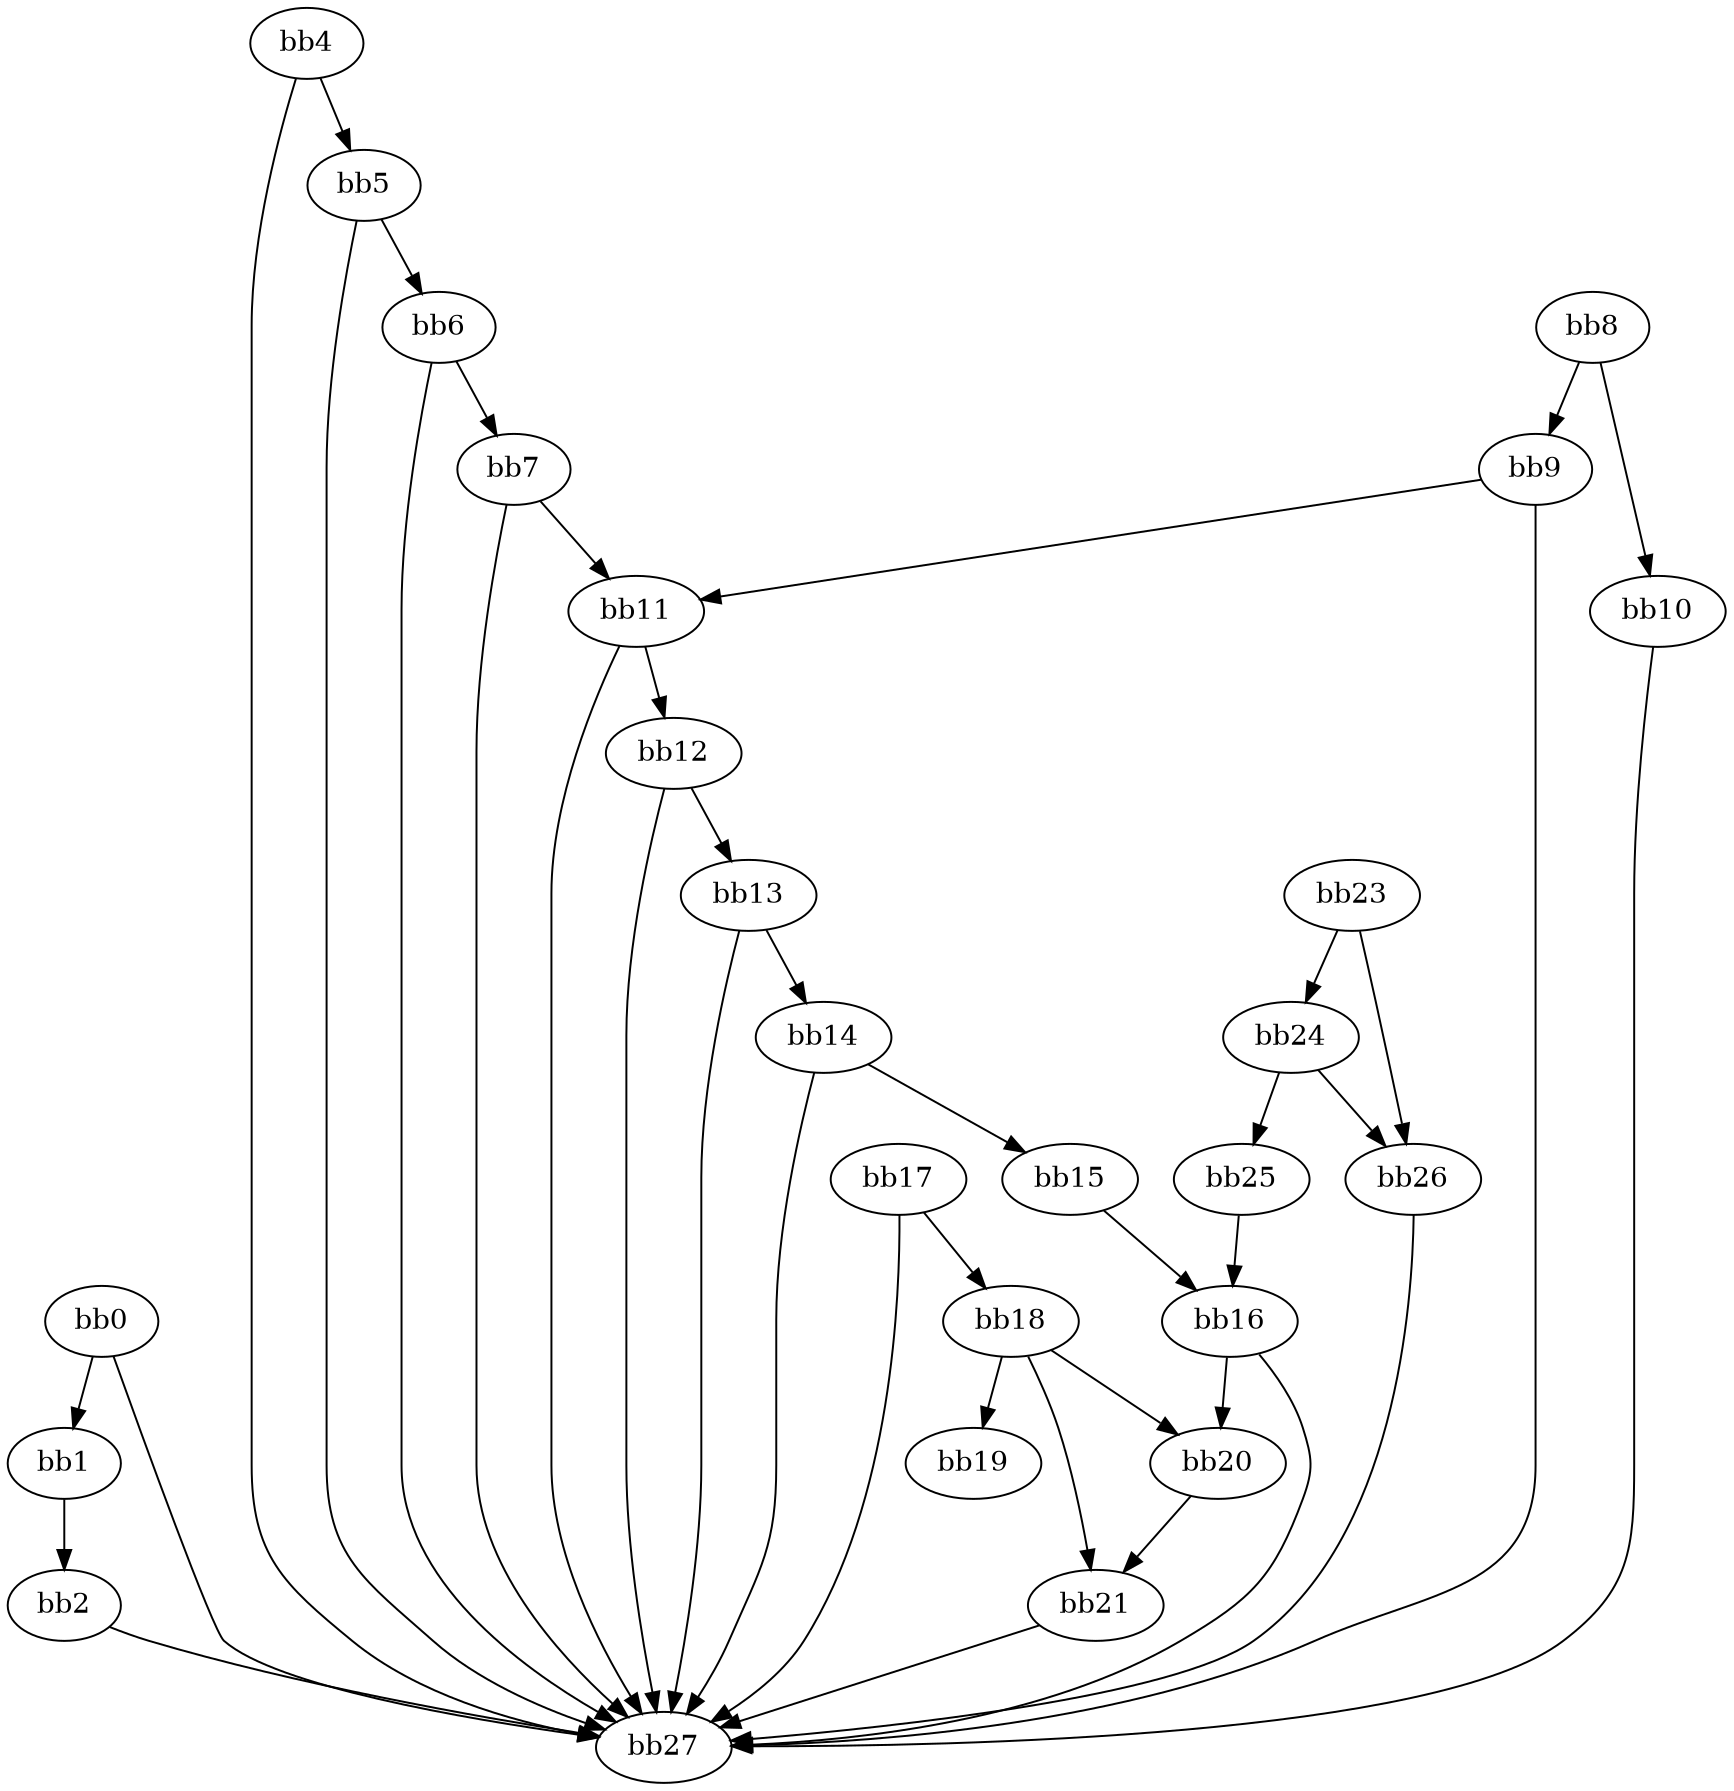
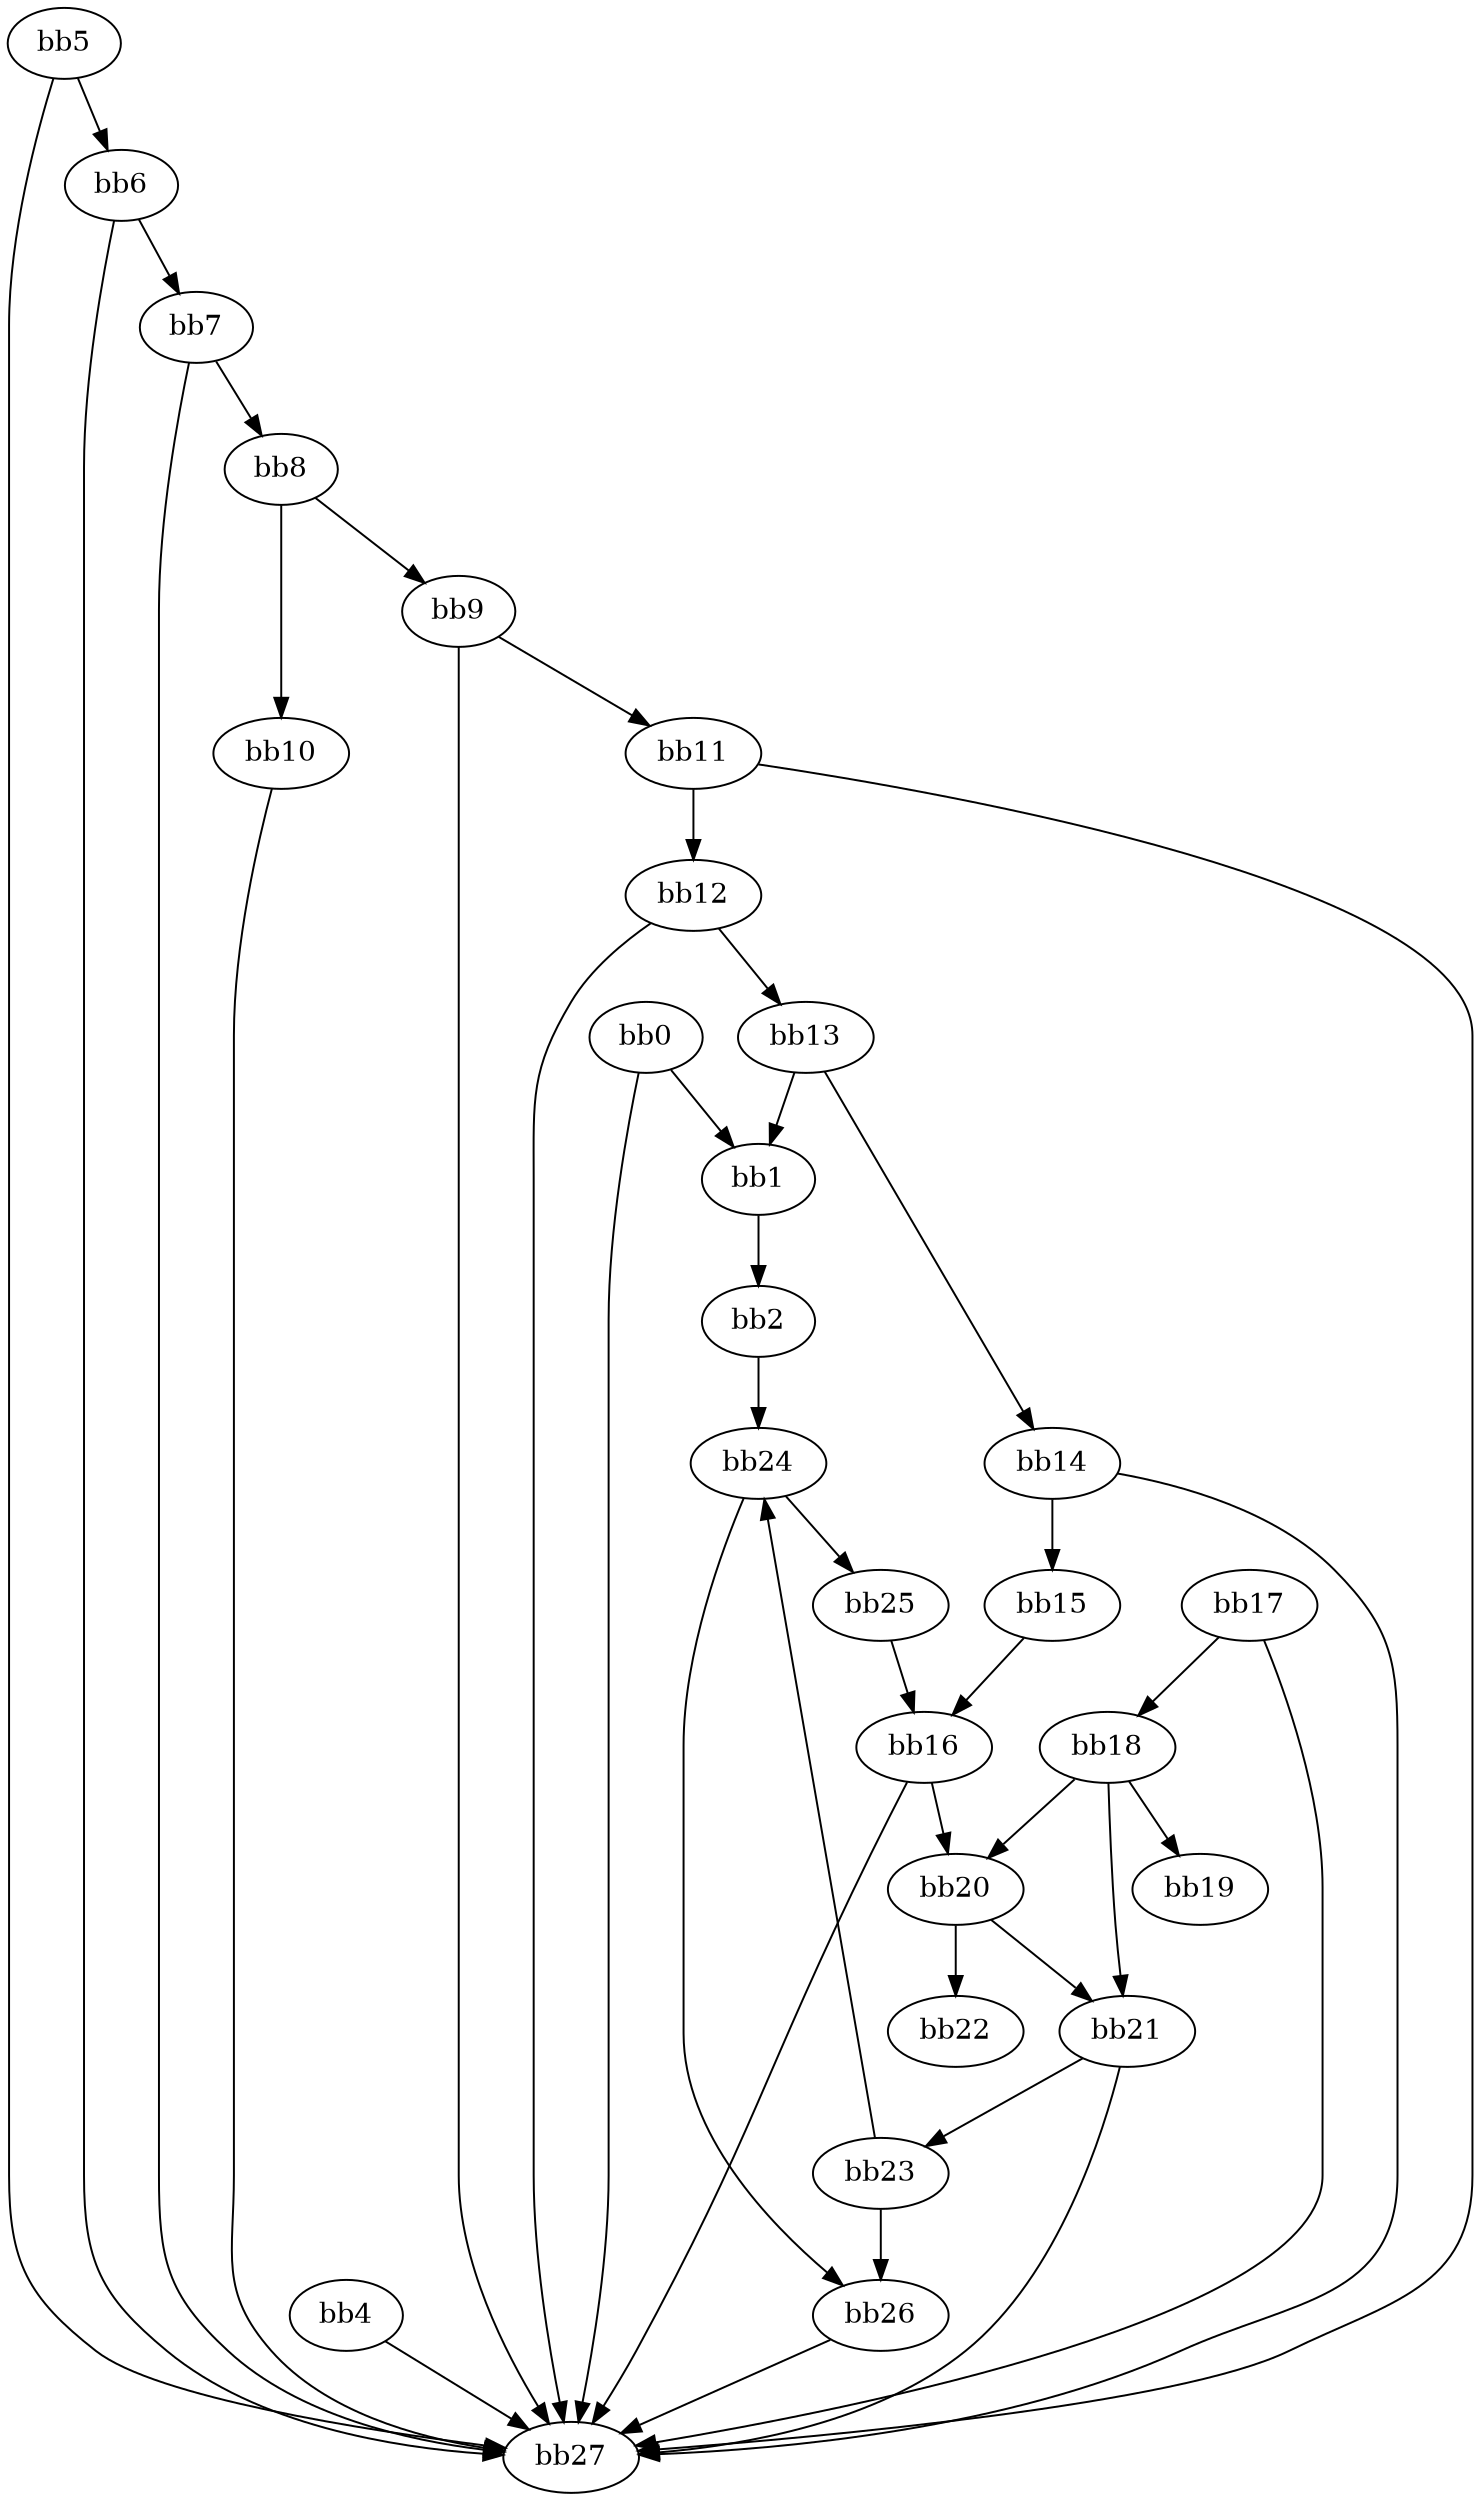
edge "bb4" -> "bb5": removed
edge "bb7" -> "bb11": now "bb7" -> "bb8"
edge "bb13" -> "bb27": now "bb13" -> "bb1"
edge "bb2" -> "bb27": now "bb2" -> "bb24"
node "bb22": added
edge "bb21" -> "bb23": added
